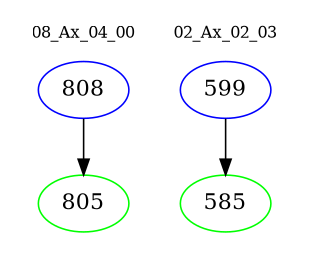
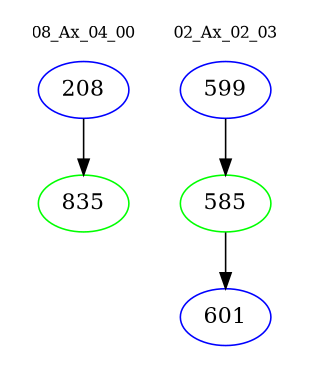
node "808": label "808" -> "208"
node "805": label "805" -> "835"
node "601": added
